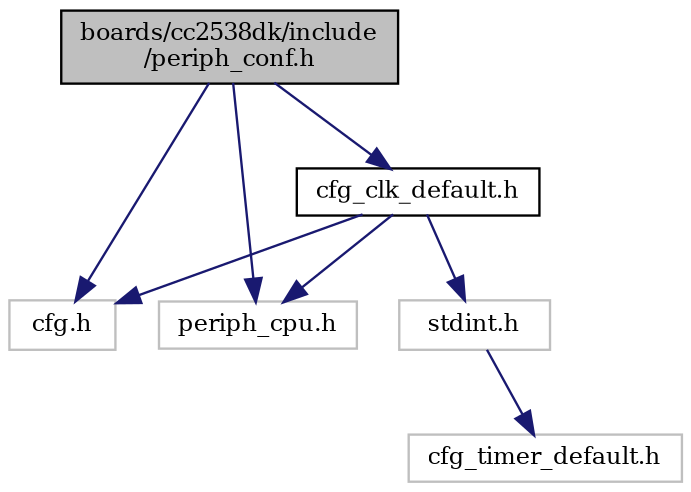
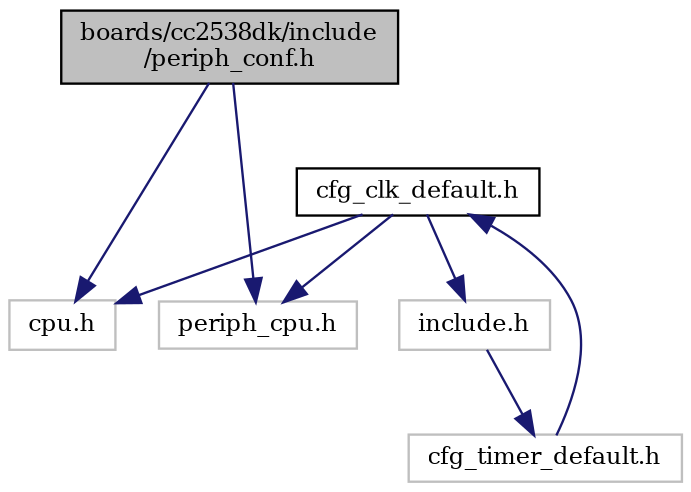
edge "boards/cc2538dk/include /periph_conf.h" -> "cfg_clk_default.h": now "cfg_timer_default.h" -> "cfg_clk_default.h"
node "cfg.h": label "cfg.h" -> "cpu.h"
node "stdint.h": label "stdint.h" -> "include.h"
